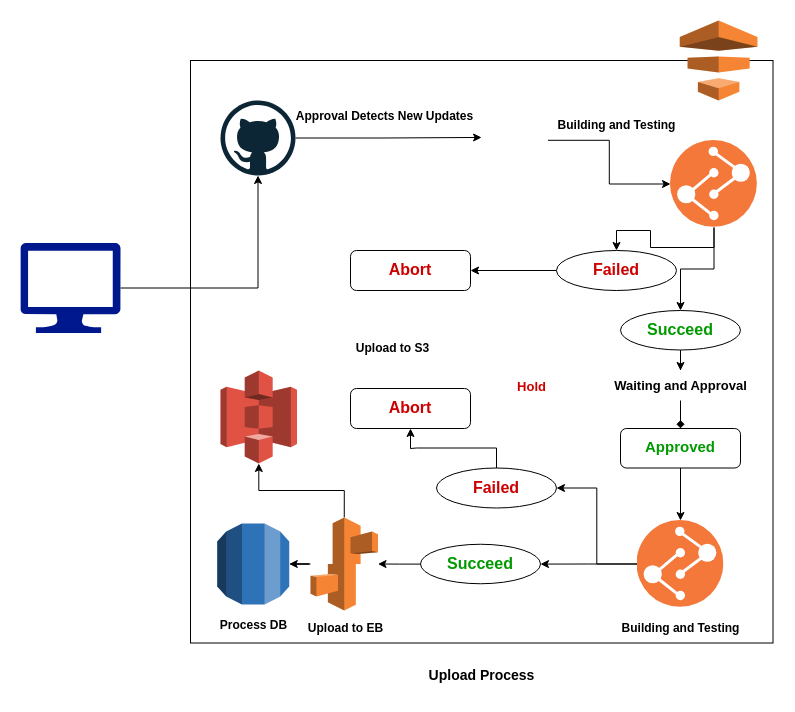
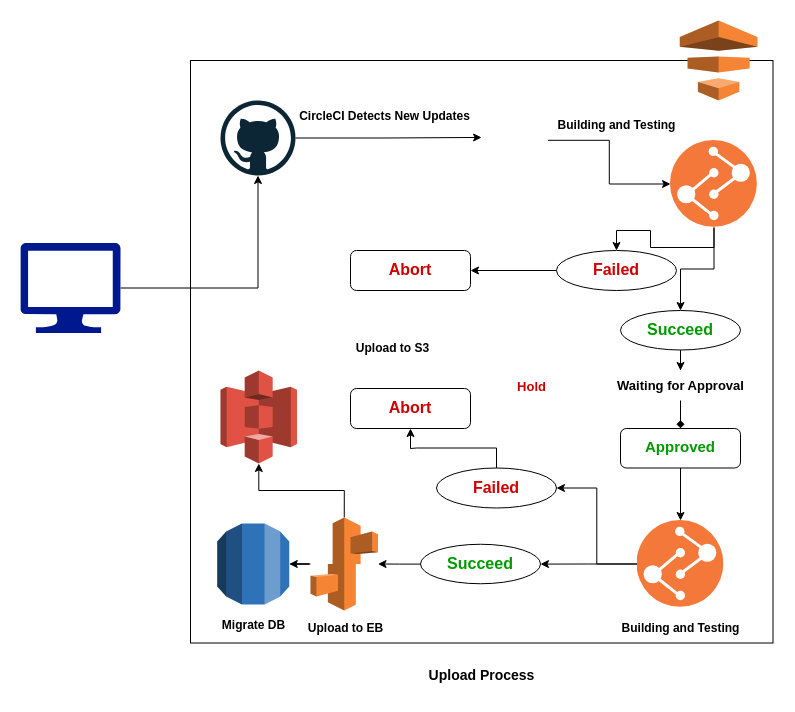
node "Approval Detects New Updates": label "Approval Detects New Updates" -> "CircleCI Detects New Updates"
node "Waiting and Approval": label "Waiting and Approval" -> "Waiting for Approval"
node "Process DB": label "Process DB" -> "Migrate DB"
